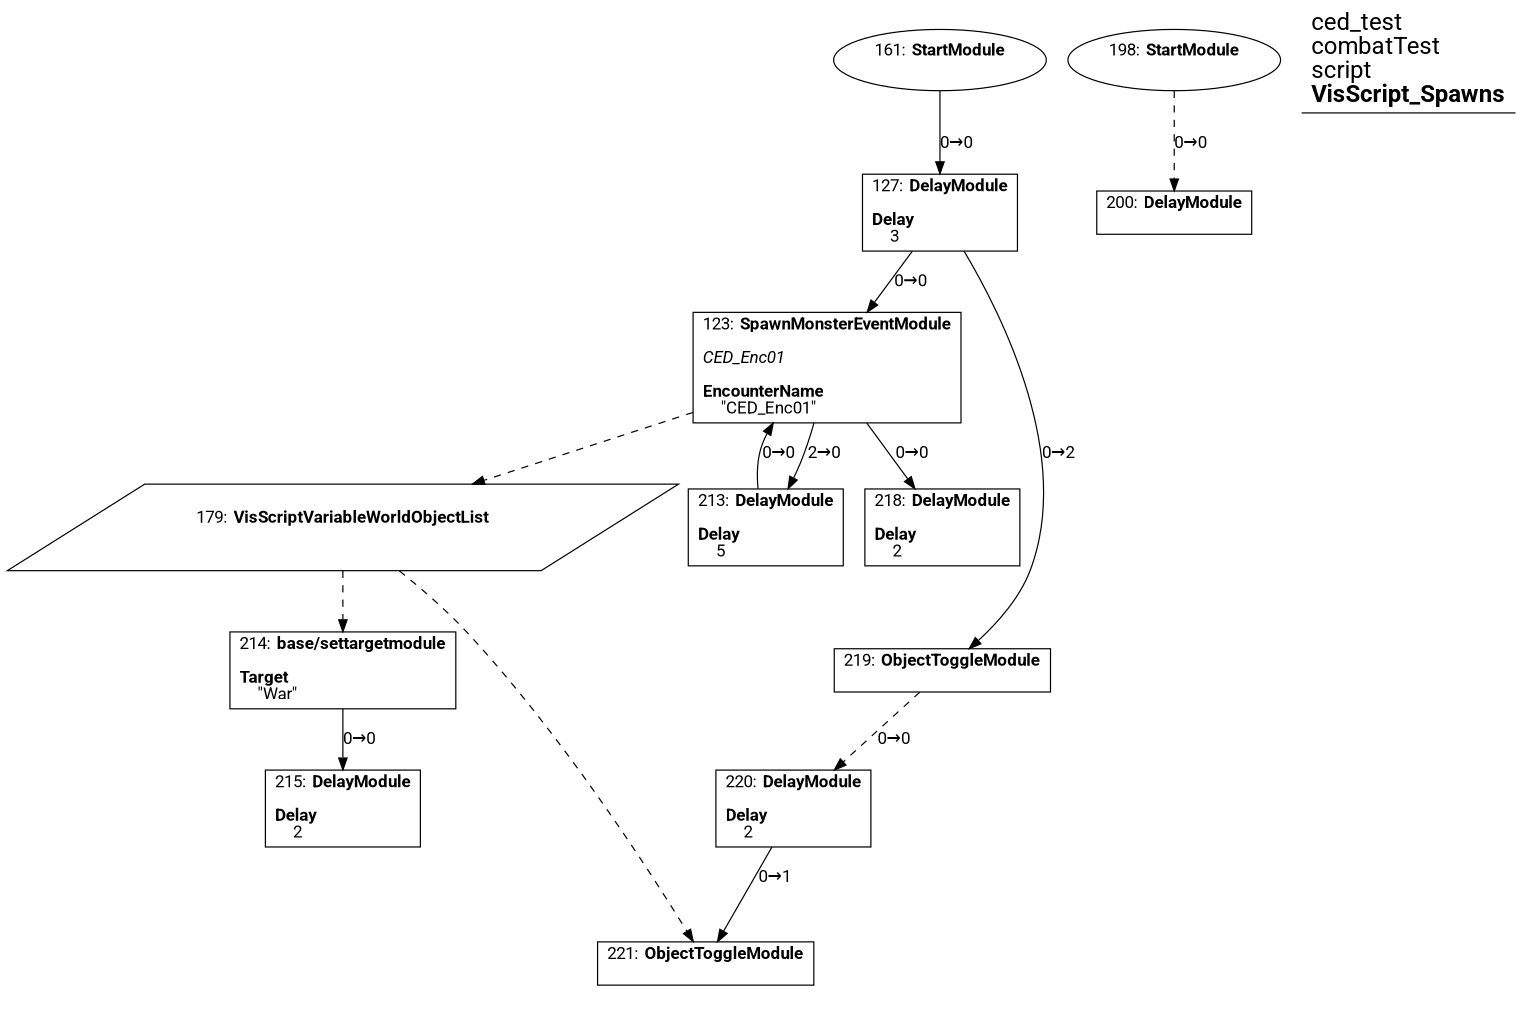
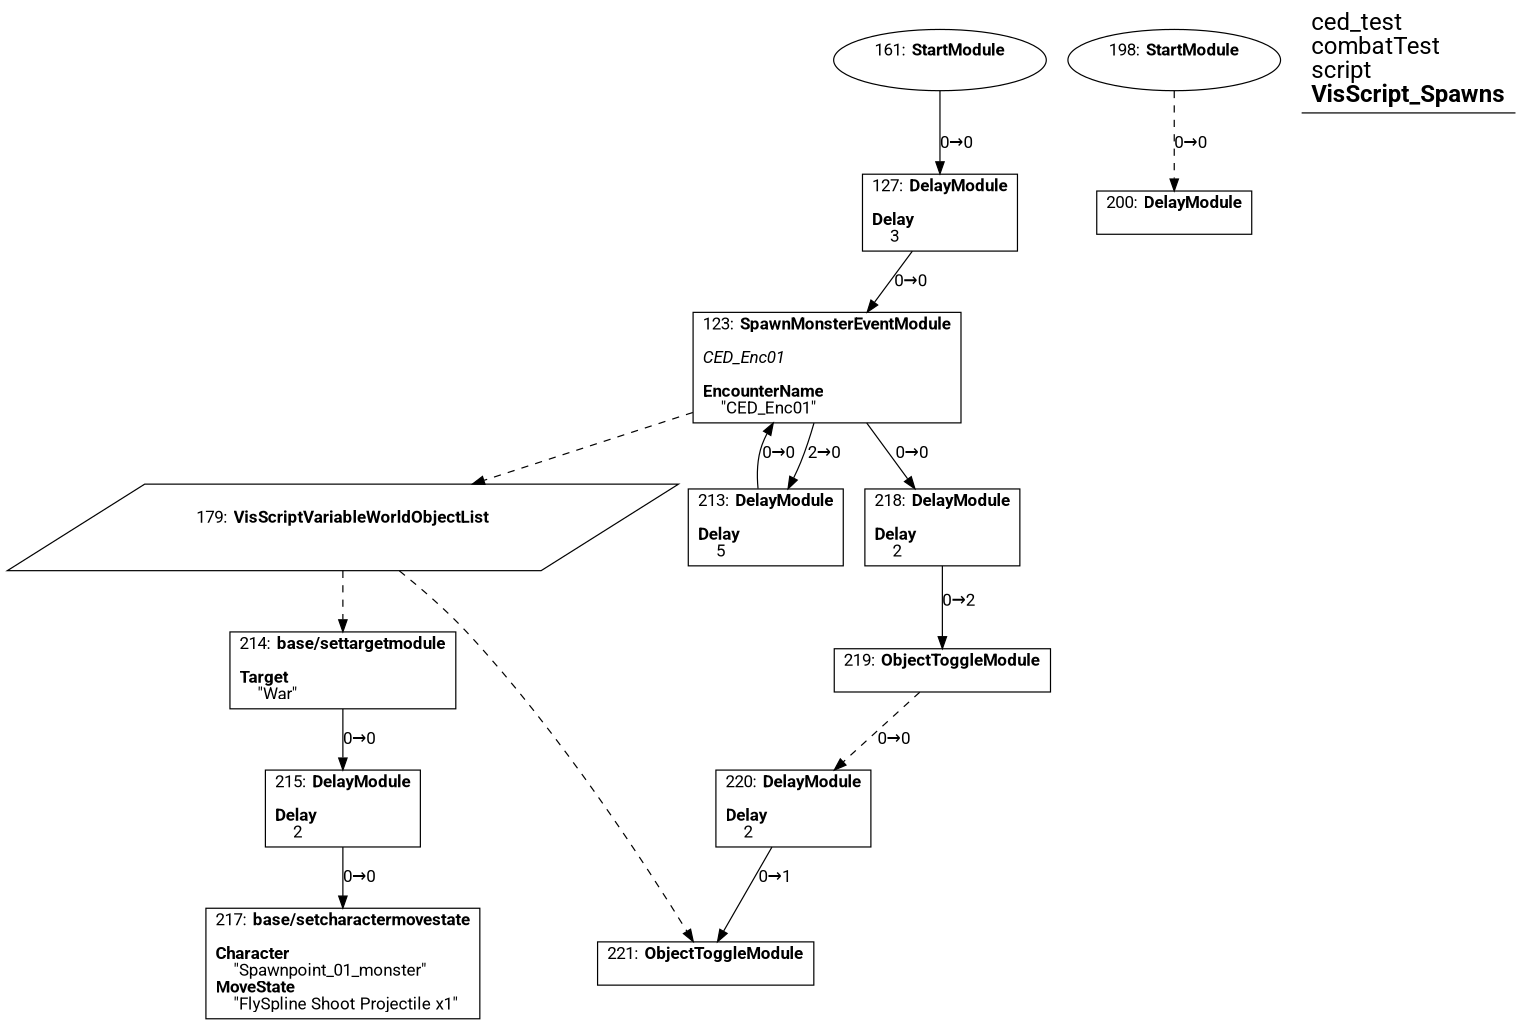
edge "127:" -> "219:": now "218:" -> "219:"
node "217:": added
